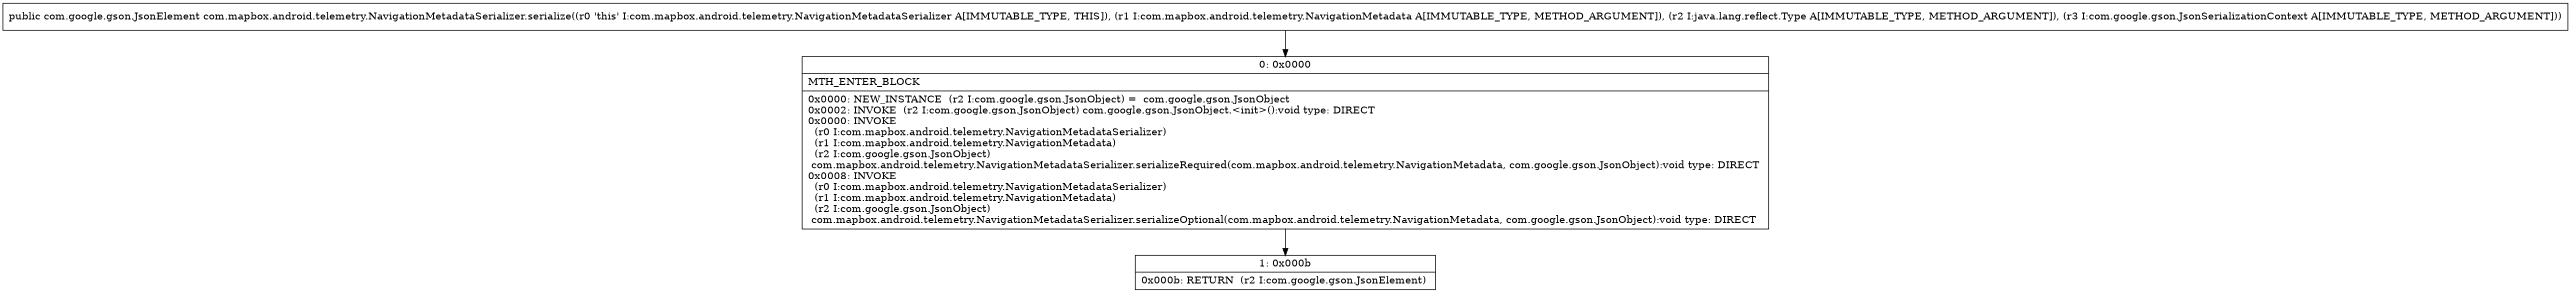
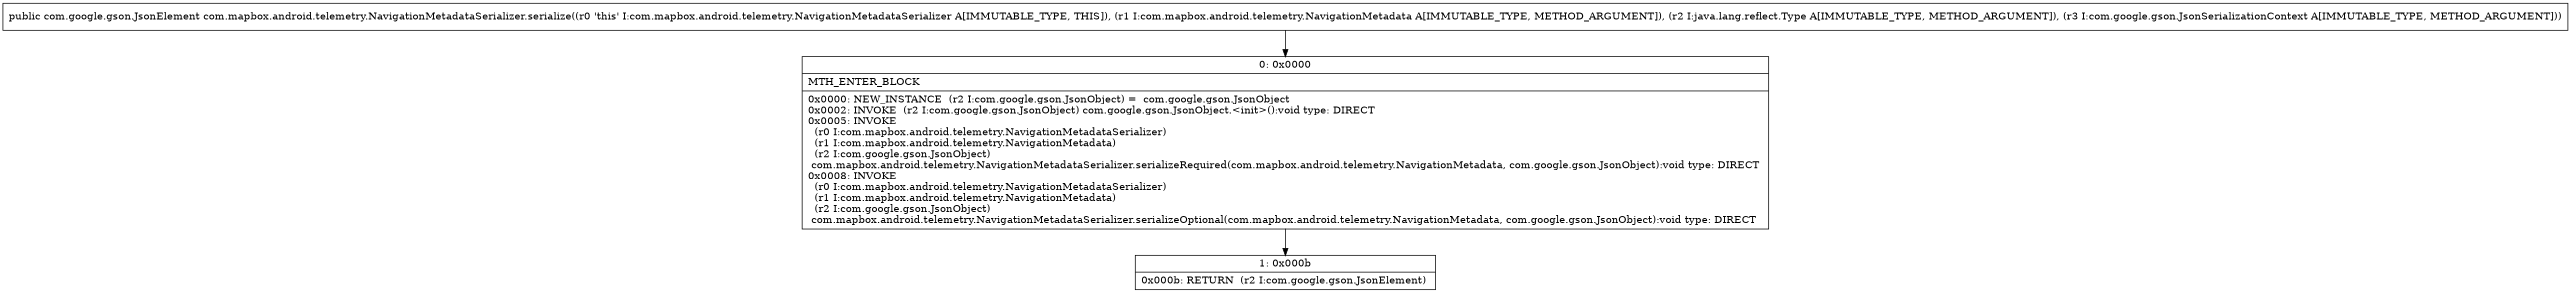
node "0: 0x0000": text "0x0000: INVOKE" -> "0x0005: INVOKE"
